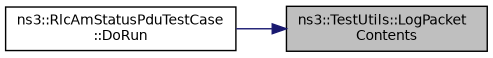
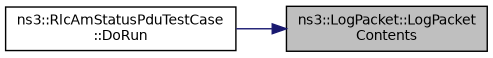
node "ns3::TestUtils::LogPacket Contents": label "ns3::TestUtils::LogPacket Contents" -> "ns3::LogPacket::LogPacket Contents"
